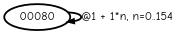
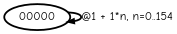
node "00080": label "00080" -> "00000"
